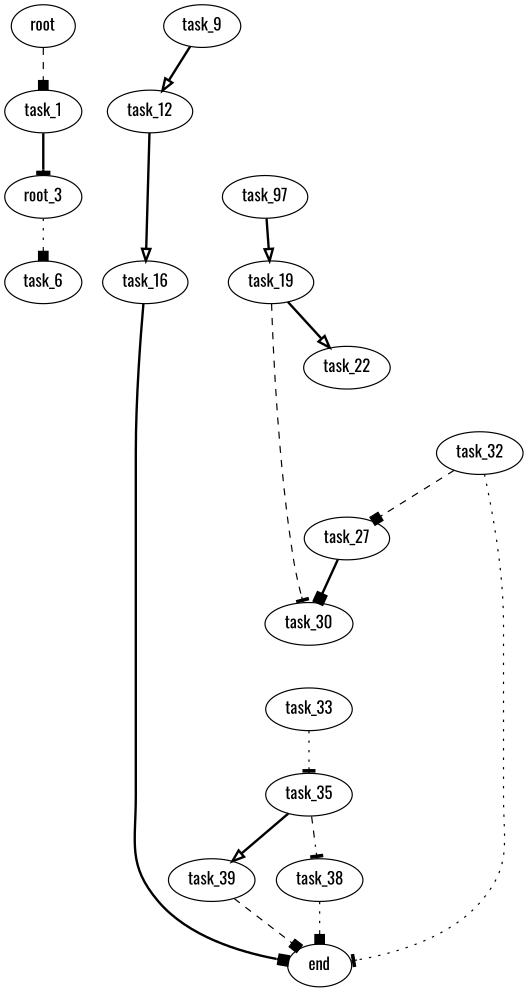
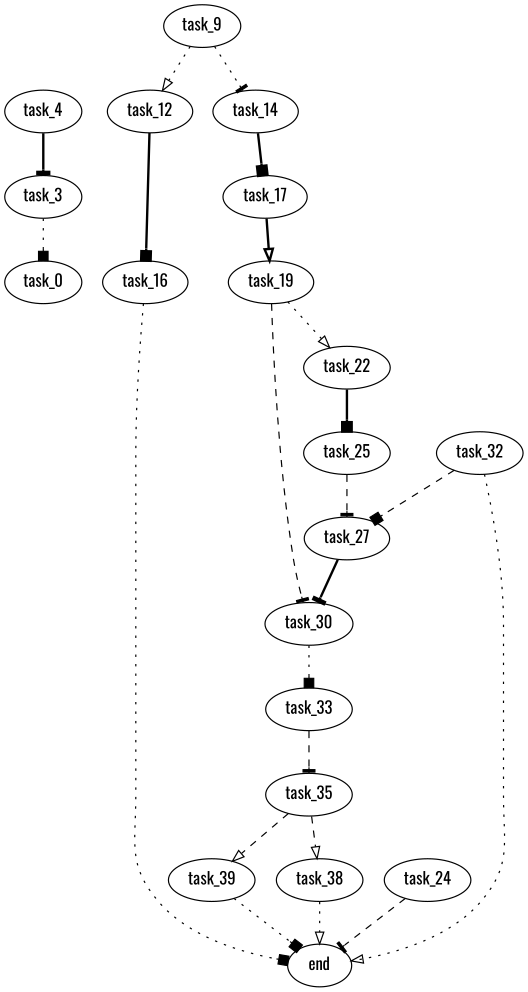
node "root": removed
edge "task_9" -> "task_12": style bold -> dotted
node "task_1": label "task_1" -> "task_4"
node "task_14": added
edge "task_12" -> "task_16": arrowhead onormal -> box
node "root_3": label "root_3" -> "task_3"
node "task_97": label "task_97" -> "task_17"
node "task_6": label "task_6" -> "task_0"
edge "task_19" -> "task_22": style bold -> dotted
node "task_25": added
edge "task_27" -> "task_30": arrowhead box -> tee
edge "task_30" -> "task_33": added
edge "task_16" -> "end": style bold -> dotted
edge "task_33" -> "task_35": style dotted -> dashed
edge "task_32" -> "end": arrowhead tee -> onormal
edge "task_35" -> "task_38": arrowhead tee -> onormal
edge "task_35" -> "task_39": style bold -> dashed
node "task_24": added
edge "task_38" -> "end": arrowhead box -> onormal
edge "task_39" -> "end": style dashed -> dotted
